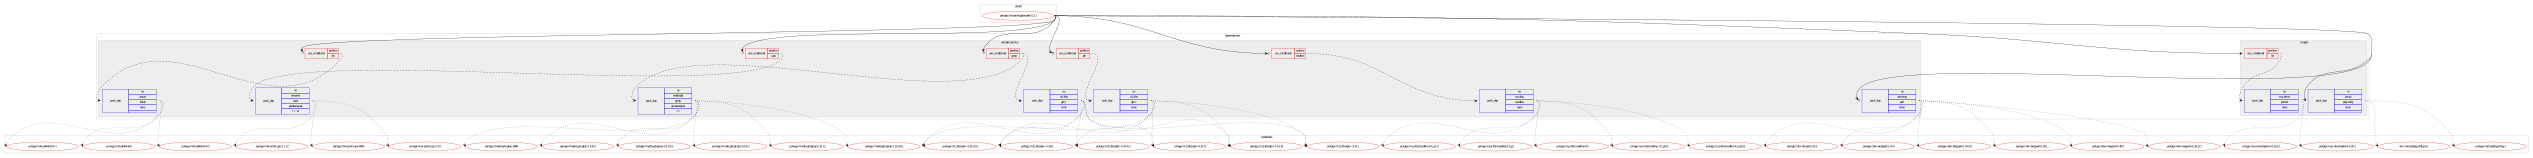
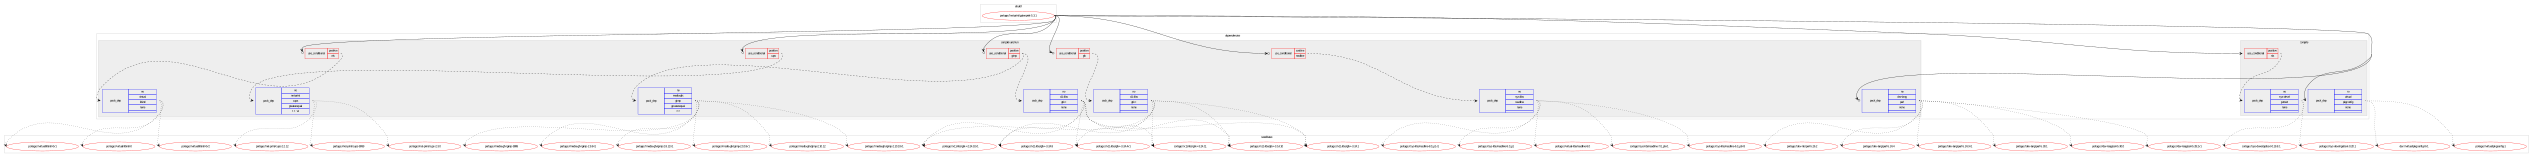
node "portage://sys-libs/readline-8.0": label "portage://sys-libs/readline-8.0" -> "portage://virtual-libs/readline-8.0"
